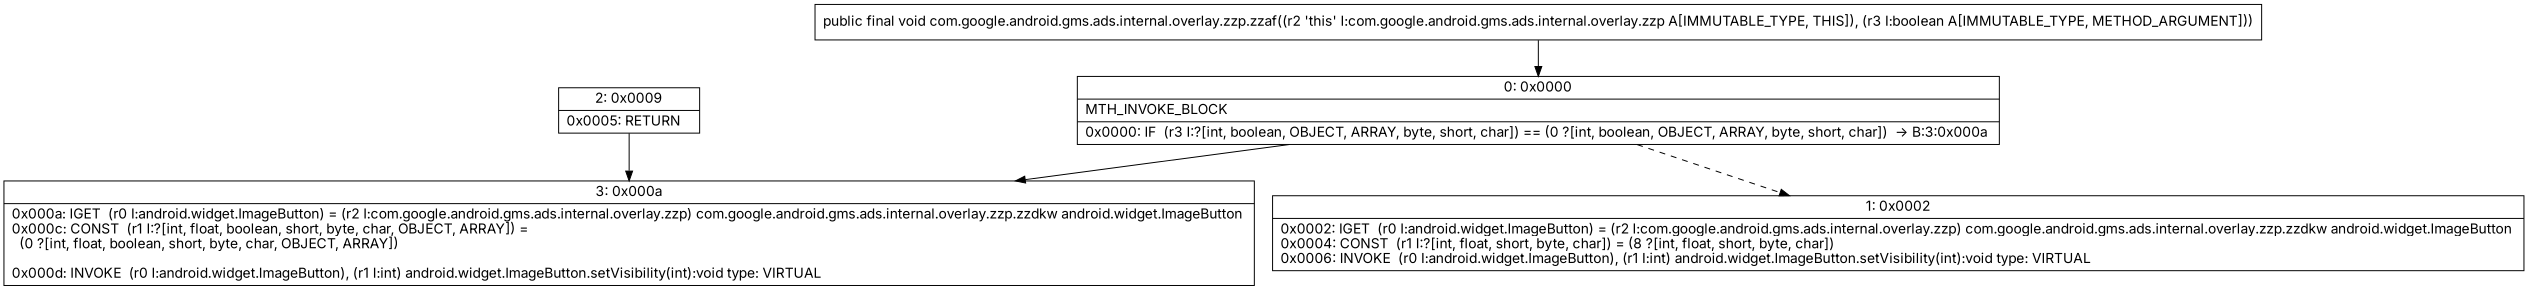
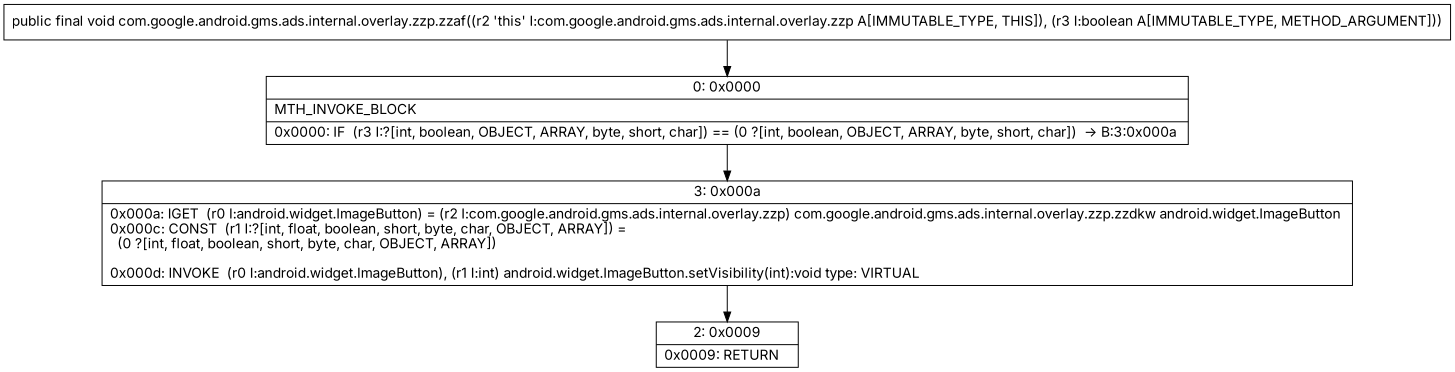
node "2: 0x0009": text "0x0005: RETURN" -> "0x0009: RETURN"
edge "2: 0x0009" -> "3: 0x000a": reversed
node "1: 0x0002": removed
